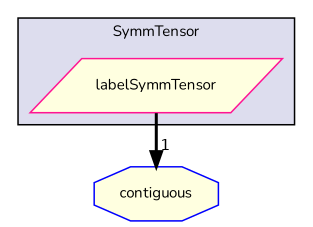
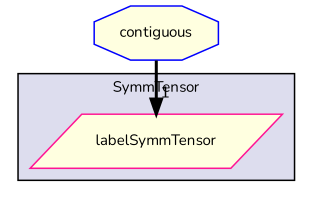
edge "labelSymmTensor" -> "contiguous": reversed
